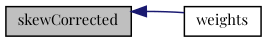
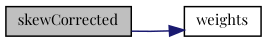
edge "weights" -> "skewCorrected": reversed
